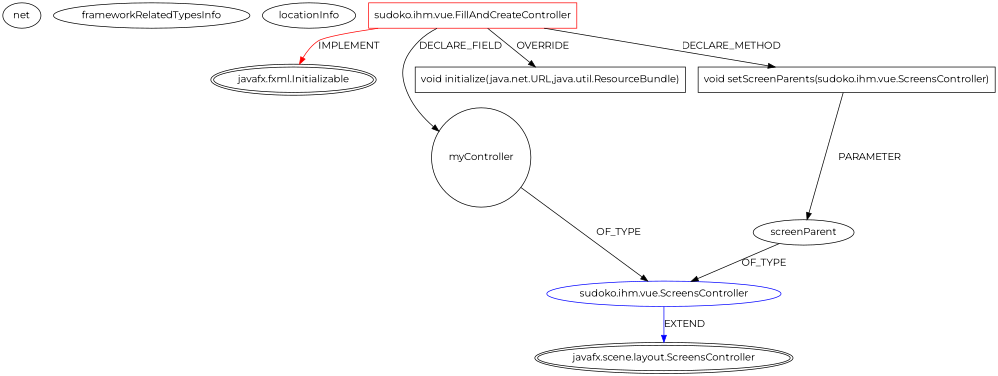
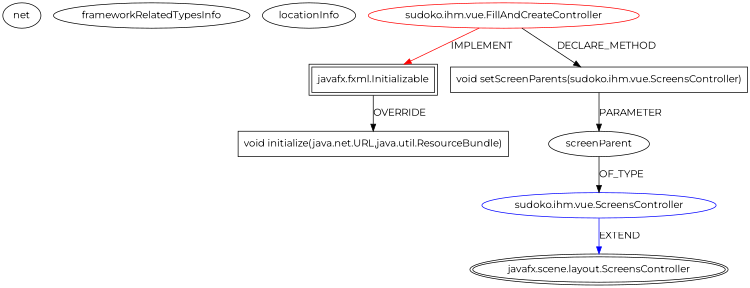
node "sudoko.ihm.vue.FillAndCreateController": shape box -> ellipse
edge "sudoko.ihm.vue.FillAndCreateController" -> "void initialize(java.net.URL,java.util.ResourceBundle)": now "javafx.fxml.Initializable" -> "void initialize(java.net.URL,java.util.ResourceBundle)"
node "javafx.fxml.Initializable": shape ellipse -> box
node "myController": removed
